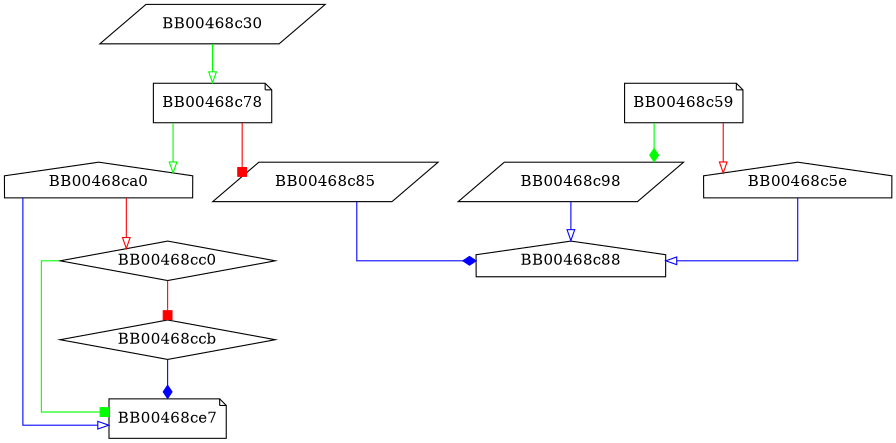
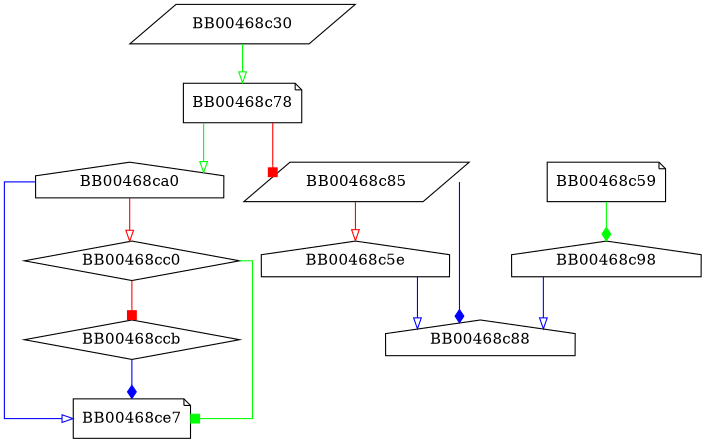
edge "BB00468c59" -> "BB00468c5e": now "BB00468c85" -> "BB00468c5e"
node "BB00468c98": shape parallelogram -> house
